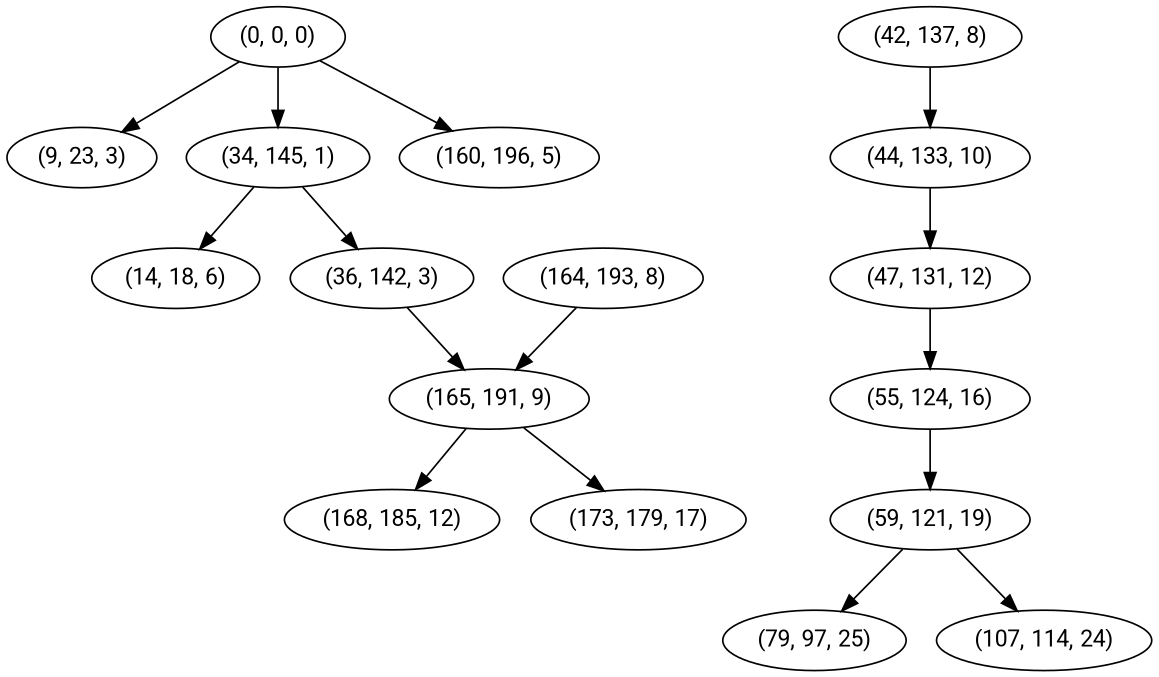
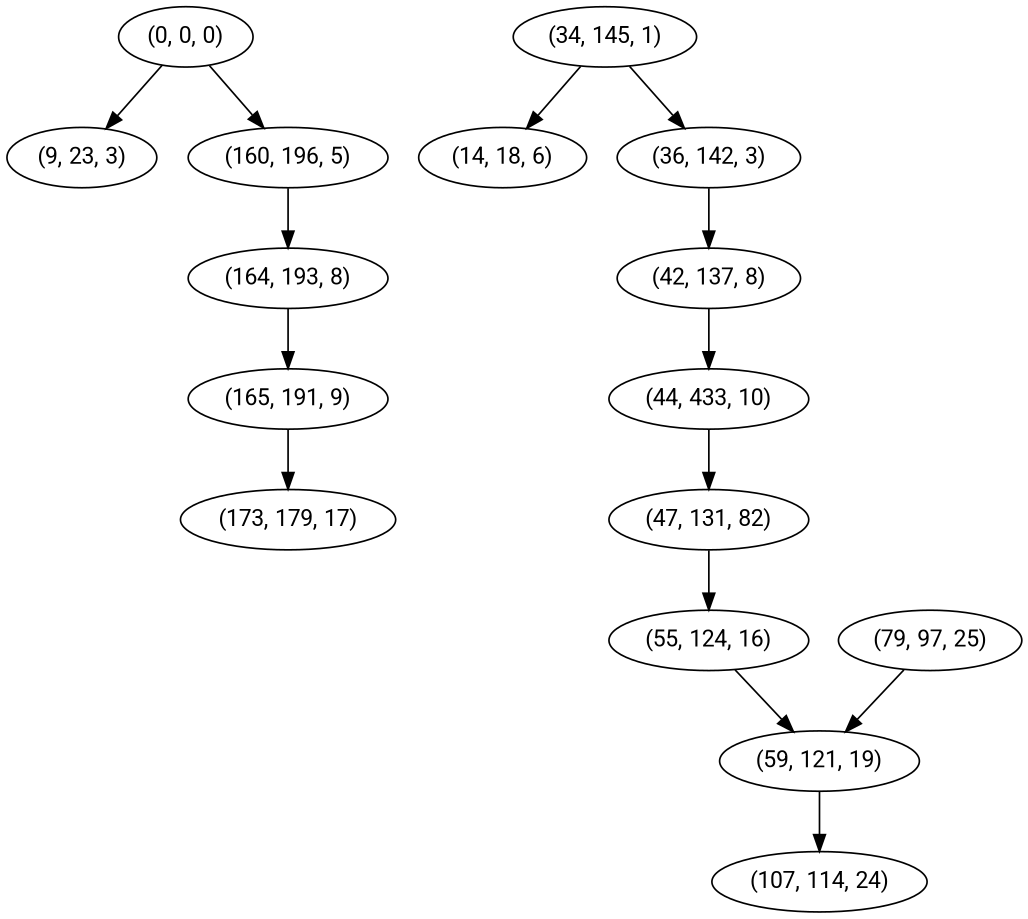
edge "(0, 0, 0)" -> "(34, 145, 1)": removed
node "(44, 133, 10)": label "(44, 133, 10)" -> "(44, 433, 10)"
edge "(160, 196, 5)" -> "(164, 193, 8)": added
node "(47, 131, 12)": label "(47, 131, 12)" -> "(47, 131, 82)"
edge "(36, 142, 3)" -> "(165, 191, 9)": now "(36, 142, 3)" -> "(42, 137, 8)"
node "(168, 185, 12)": removed
edge "(59, 121, 19)" -> "(79, 97, 25)": reversed
